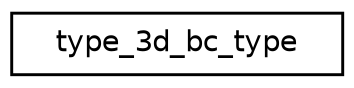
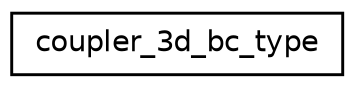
node "type_3d_bc_type": label "type_3d_bc_type" -> "coupler_3d_bc_type"
